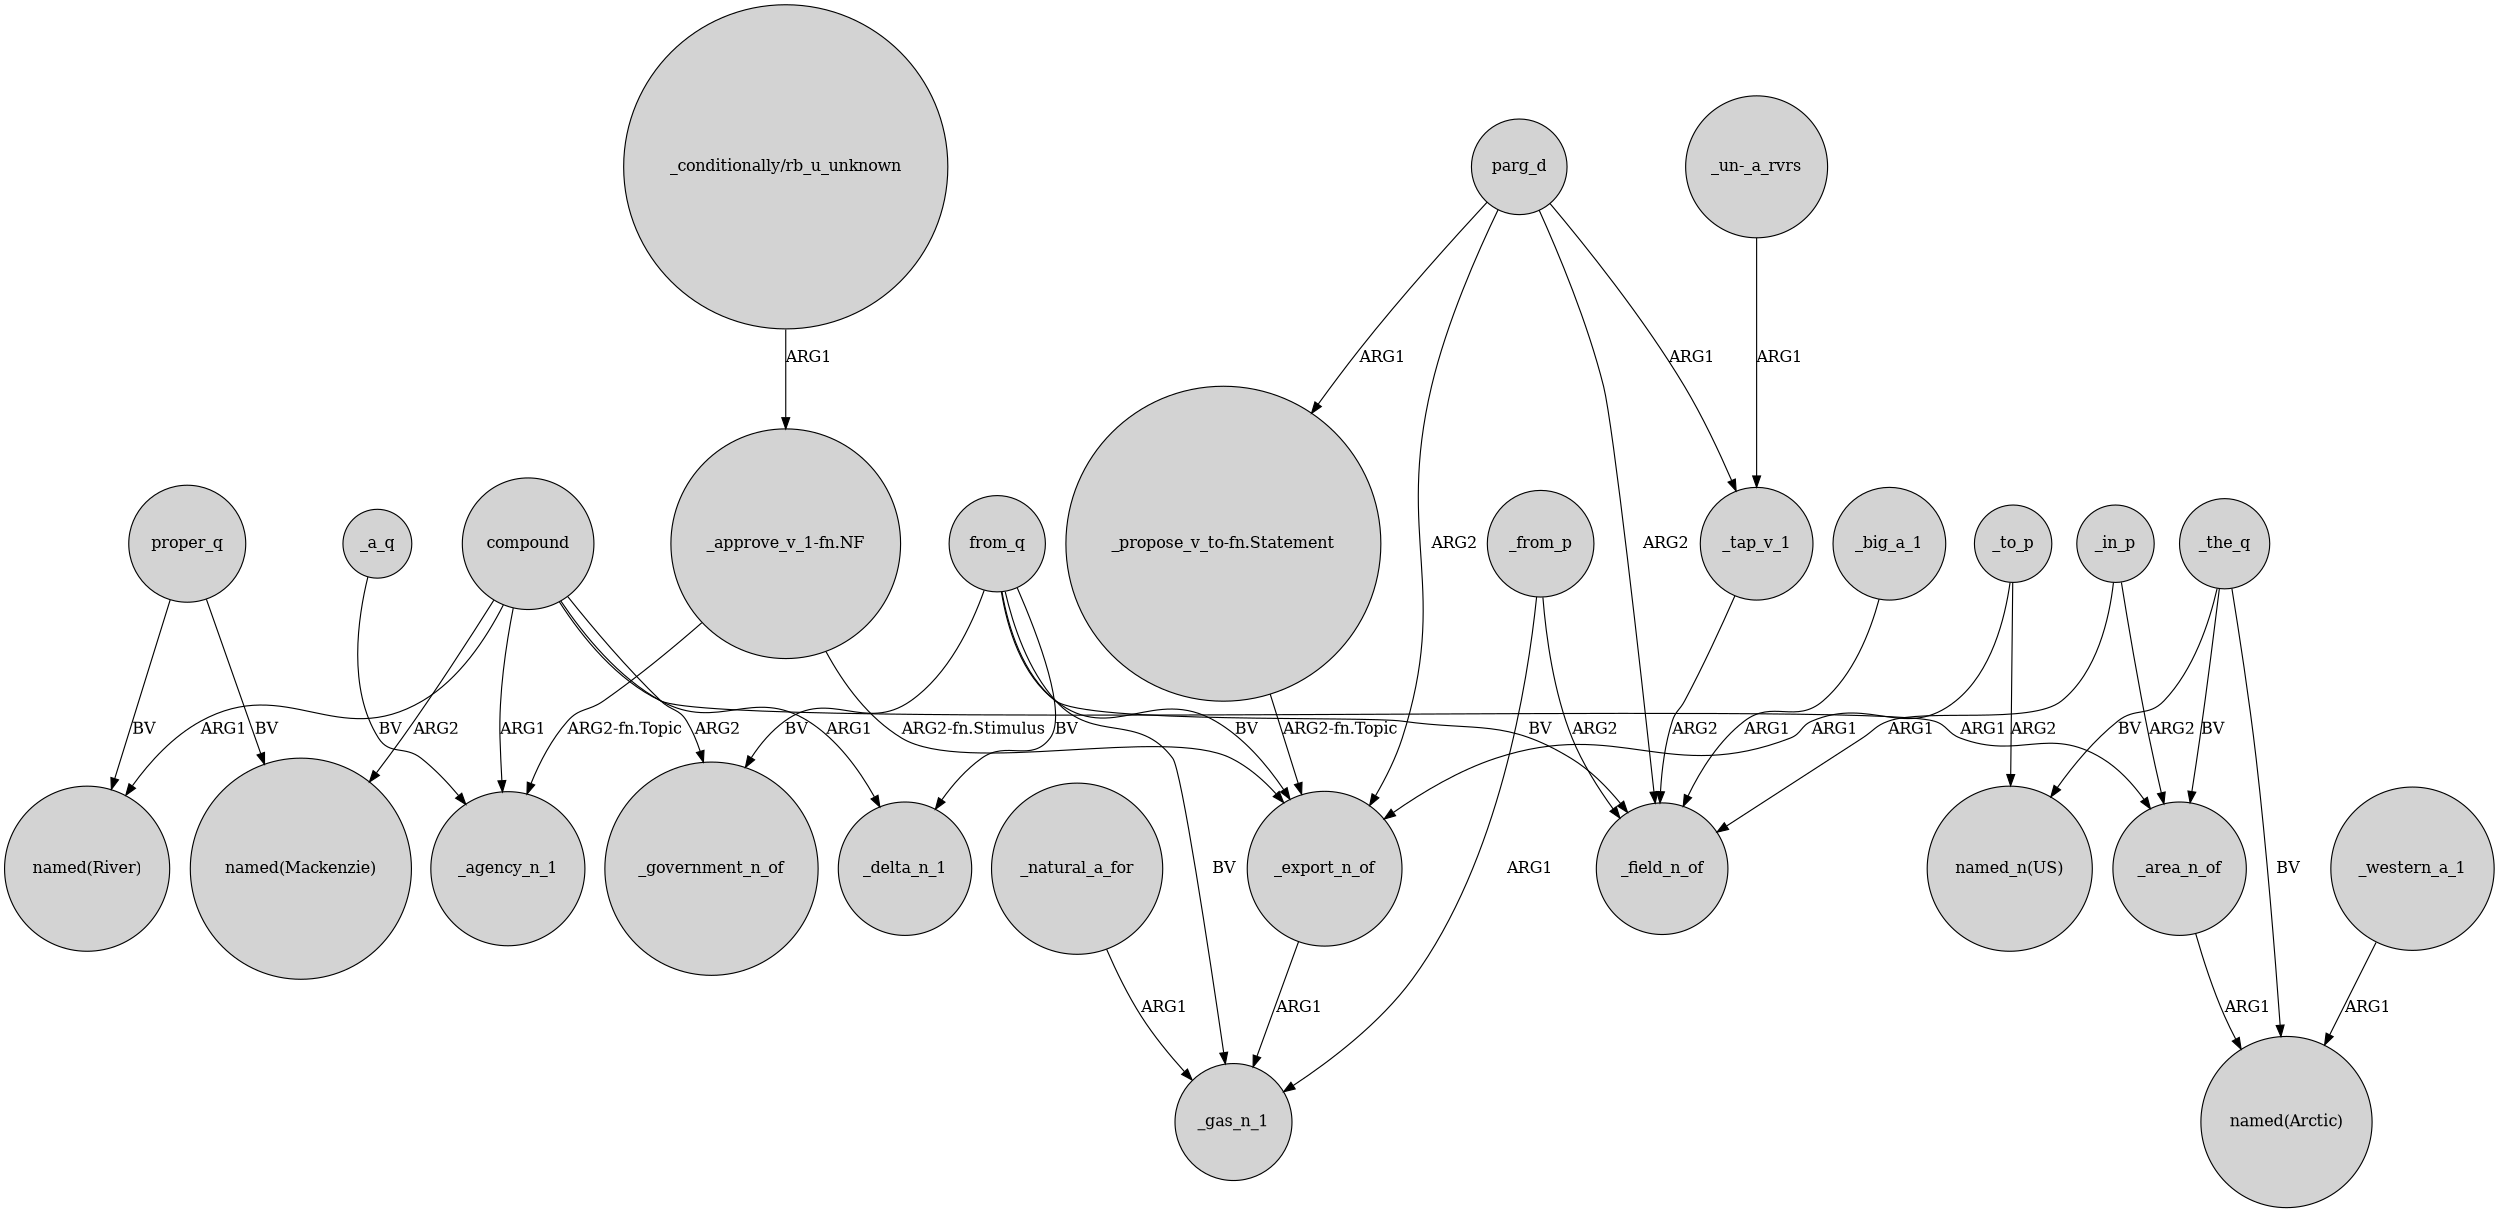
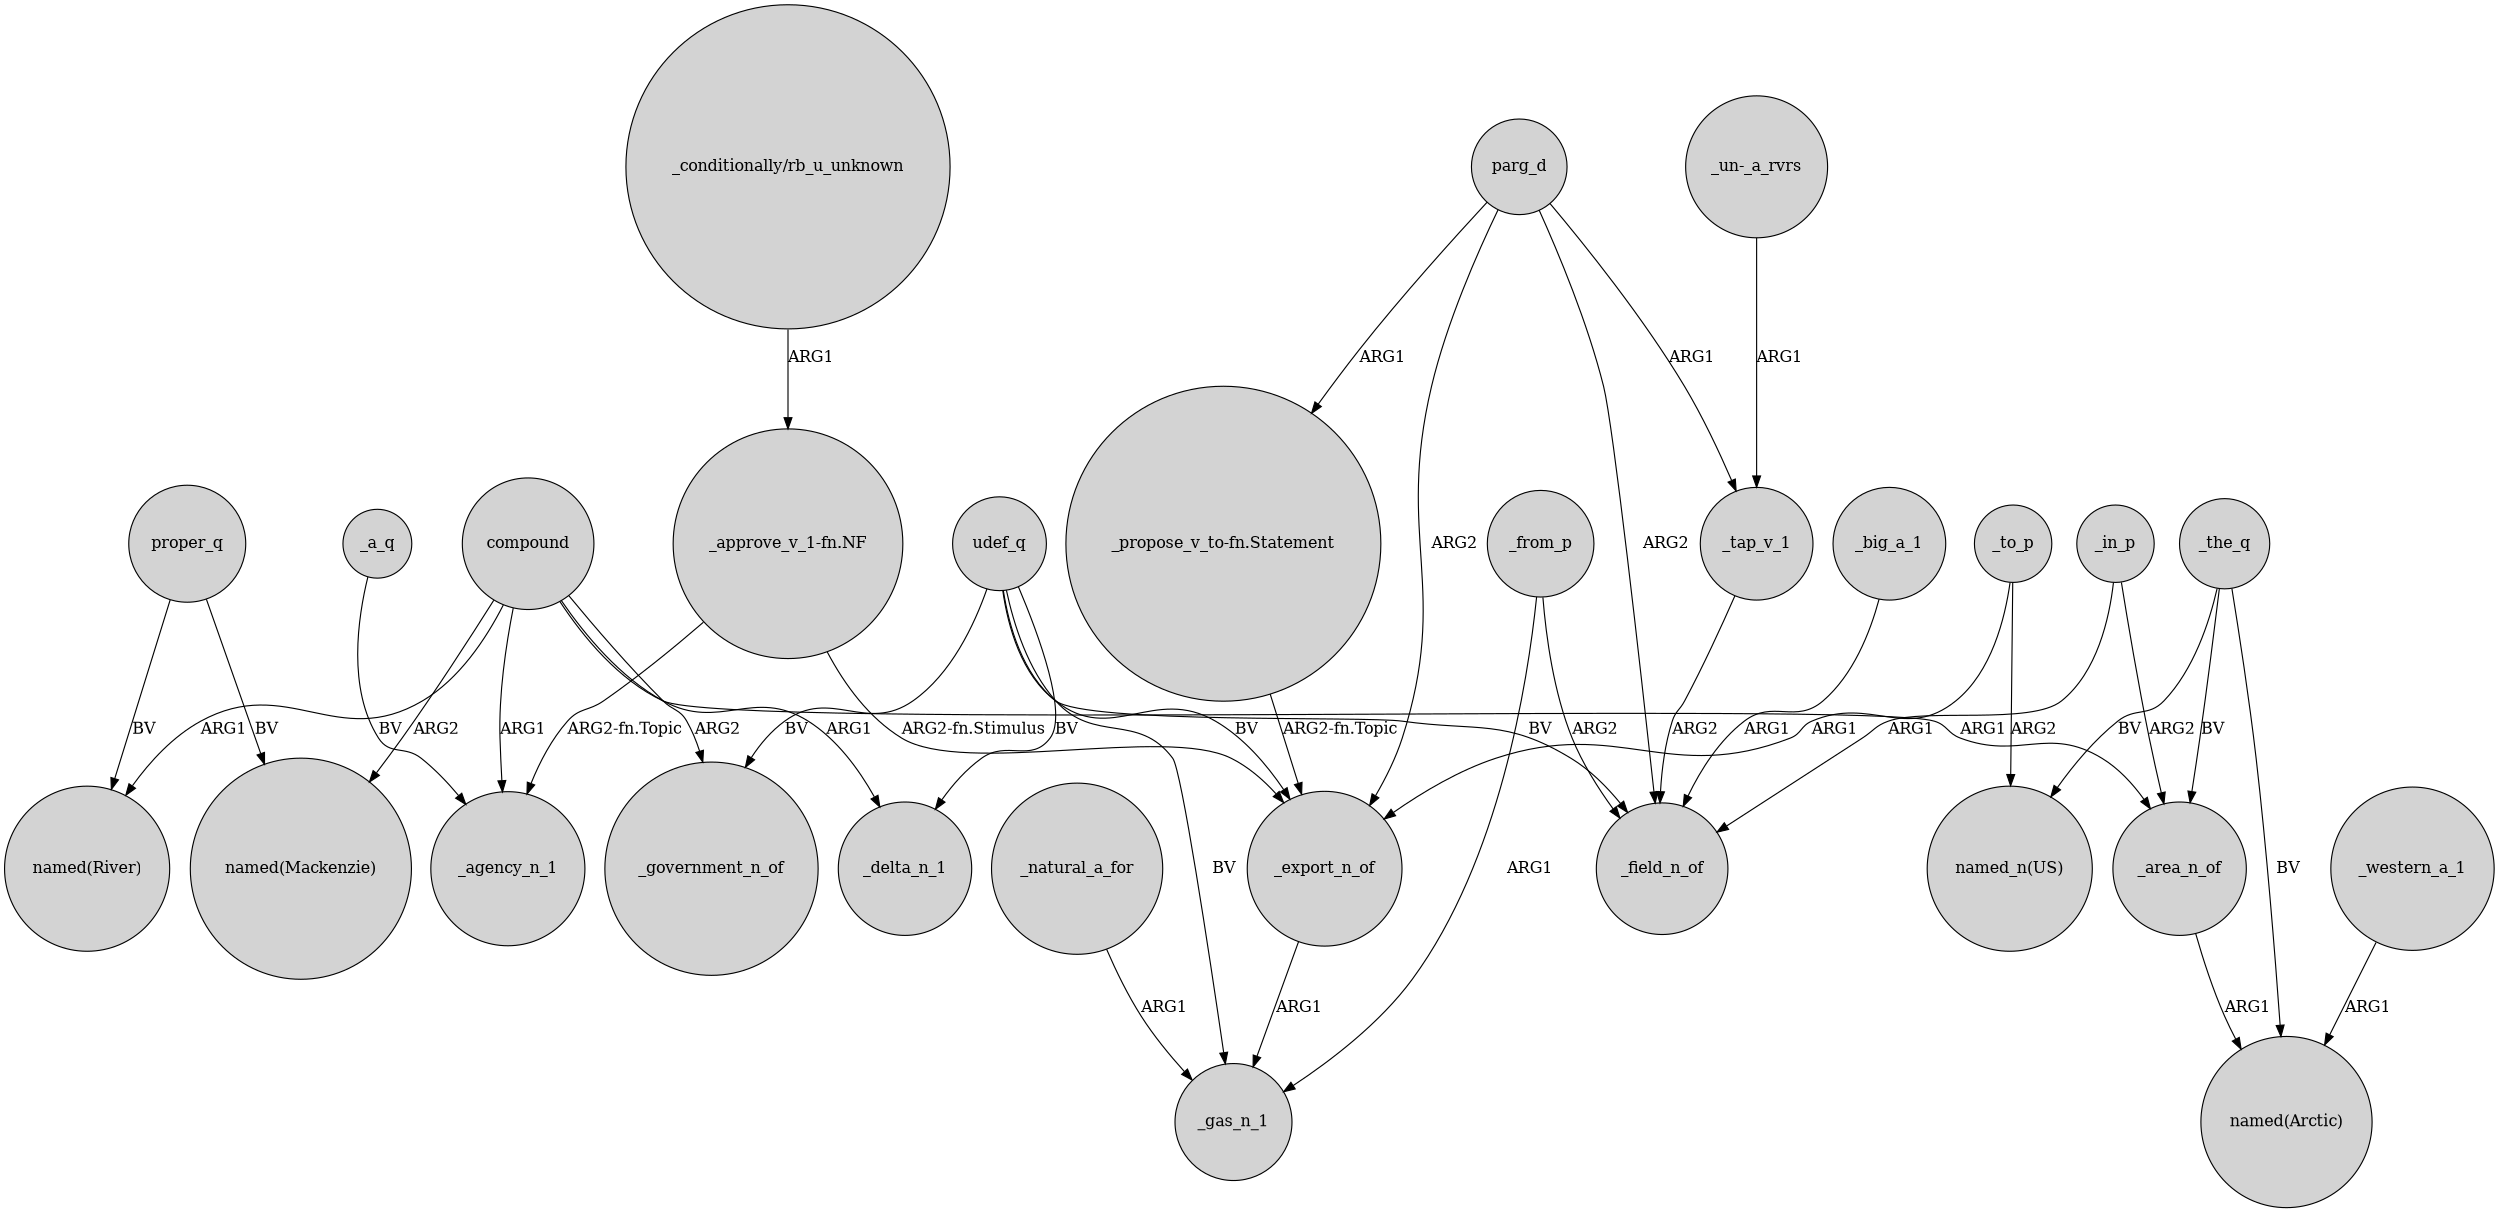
node "from_q": label "from_q" -> "udef_q"
